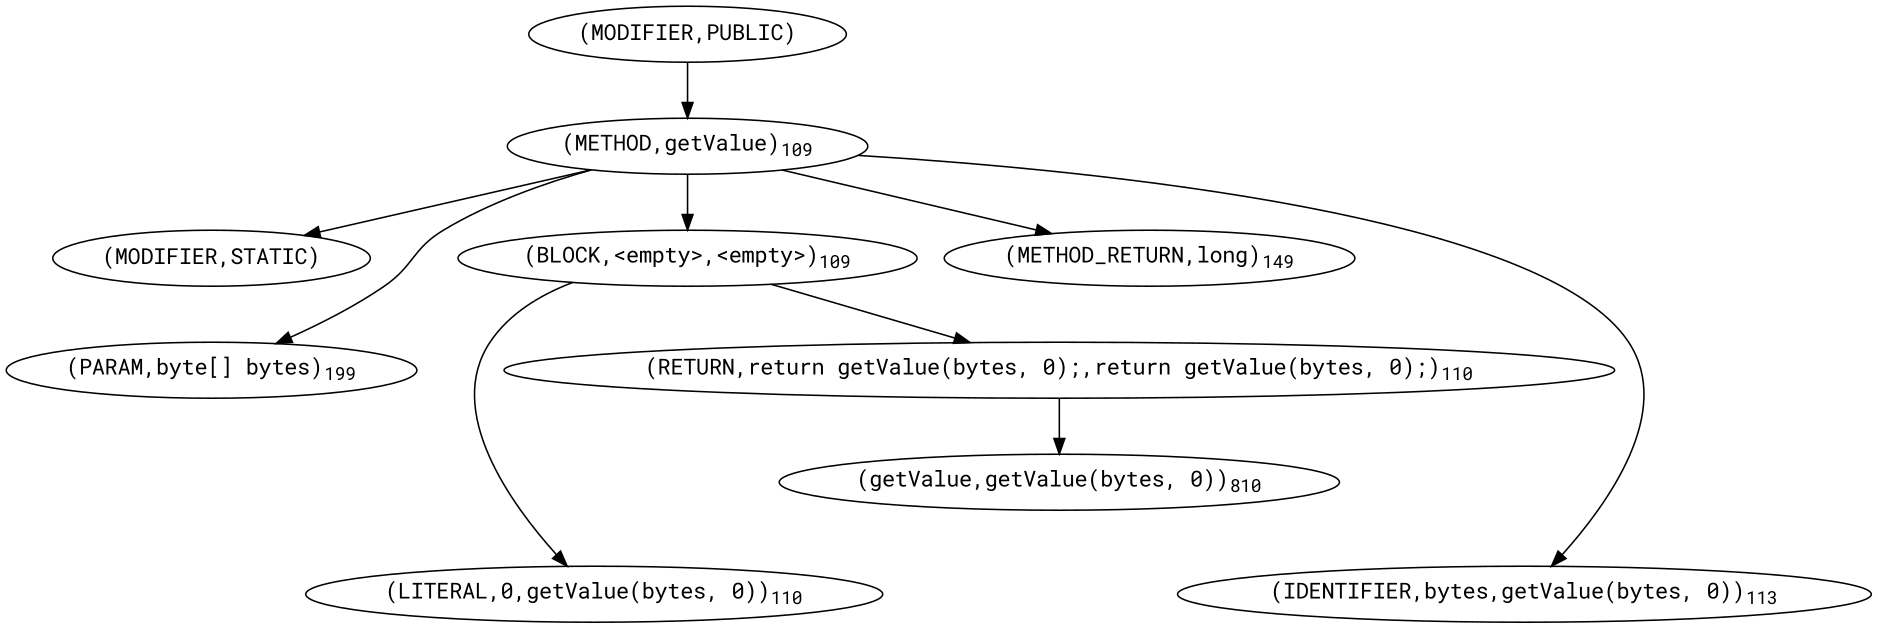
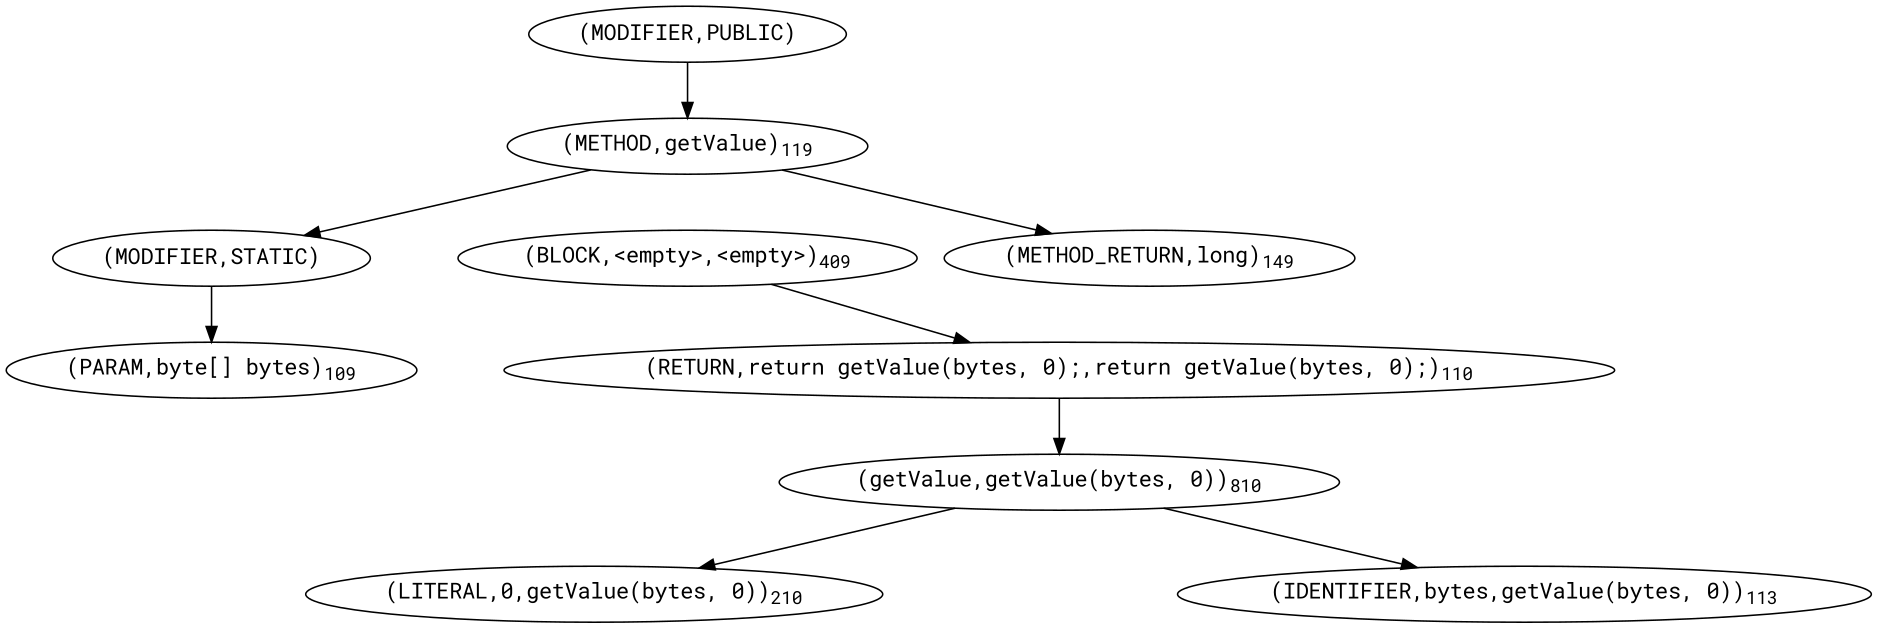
node "(METHOD,getValue)": text "109" -> "119"
edge "(METHOD,getValue)" -> "(BLOCK,<empty>,<empty>)": removed
edge "(METHOD,getValue)" -> "(IDENTIFIER,bytes,getValue(bytes, 0))": now "(getValue,getValue(bytes, 0))" -> "(IDENTIFIER,bytes,getValue(bytes, 0))"
edge "(METHOD,getValue)" -> "(PARAM,byte[] bytes)": now "(MODIFIER,STATIC)" -> "(PARAM,byte[] bytes)"
node "(BLOCK,<empty>,<empty>)": text "109" -> "409"
node "(PARAM,byte[] bytes)": text "199" -> "109"
edge "(BLOCK,<empty>,<empty>)" -> "(LITERAL,0,getValue(bytes, 0))": now "(getValue,getValue(bytes, 0))" -> "(LITERAL,0,getValue(bytes, 0))"
node "(LITERAL,0,getValue(bytes, 0))": text "110" -> "210"
